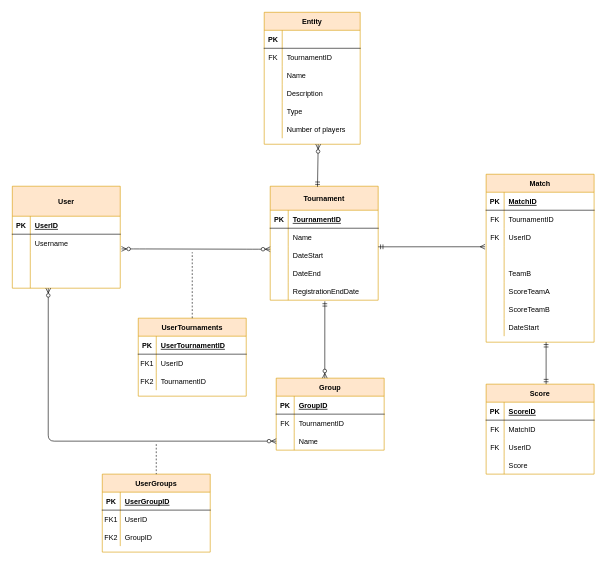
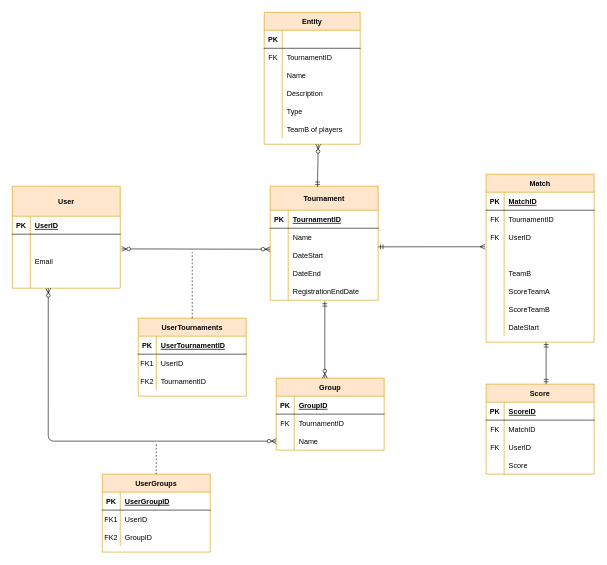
node "Number of players": label "Number of players" -> "TeamB of players"
node "Username": removed
node "Email": added
